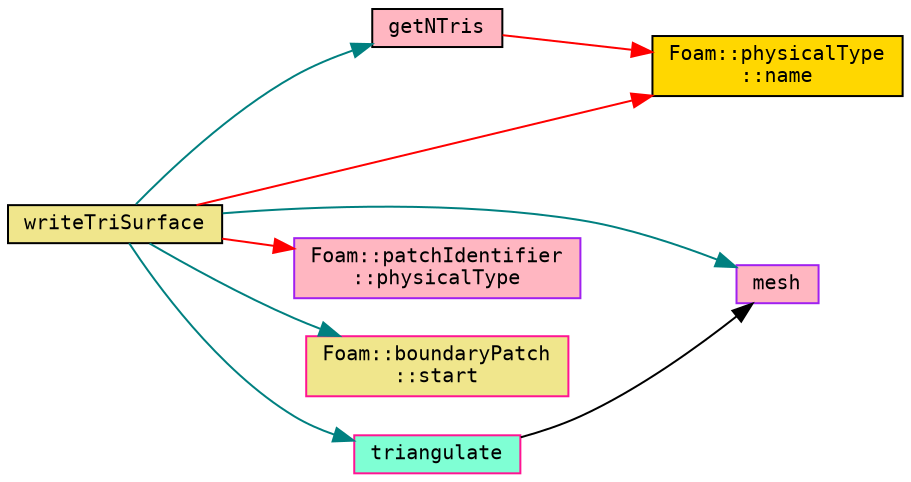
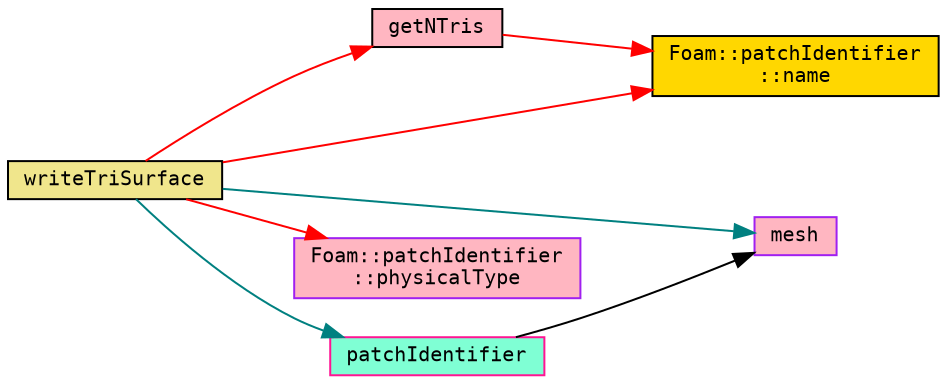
node "Foam::physicalType ::name": label "Foam::physicalType ::name" -> "Foam::patchIdentifier ::name"
edge "writeTriSurface" -> "getNTris": color teal -> red
node "Foam::boundaryPatch ::start": removed
node "triangulate": label "triangulate" -> "patchIdentifier"
